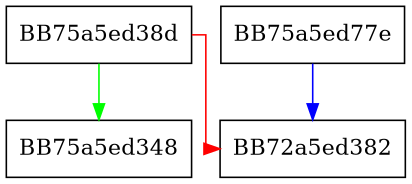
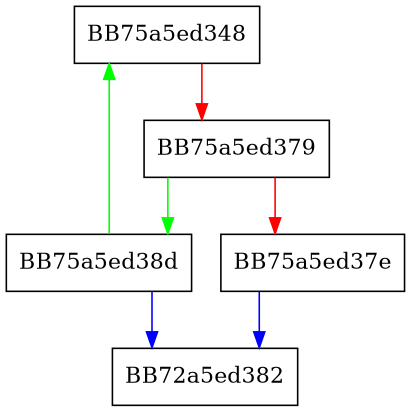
node "BB75a5ed77e": label "BB75a5ed77e" -> "BB75a5ed37e"
edge "BB75a5ed38d" -> "BB72a5ed382": color red -> blue
node "BB75a5ed379": added
